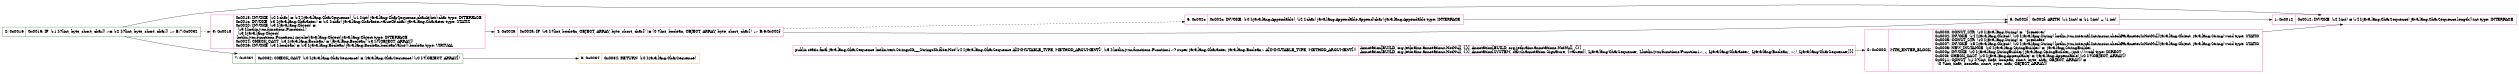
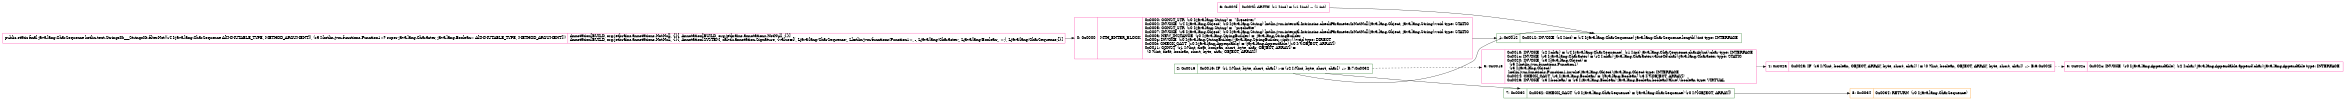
edge "5: 0x002c" -> "6: 0x002f": removed
node "1: 0x0012": color deeppink -> darkgreen
edge "4: 0x002a" -> "6: 0x002f": removed
